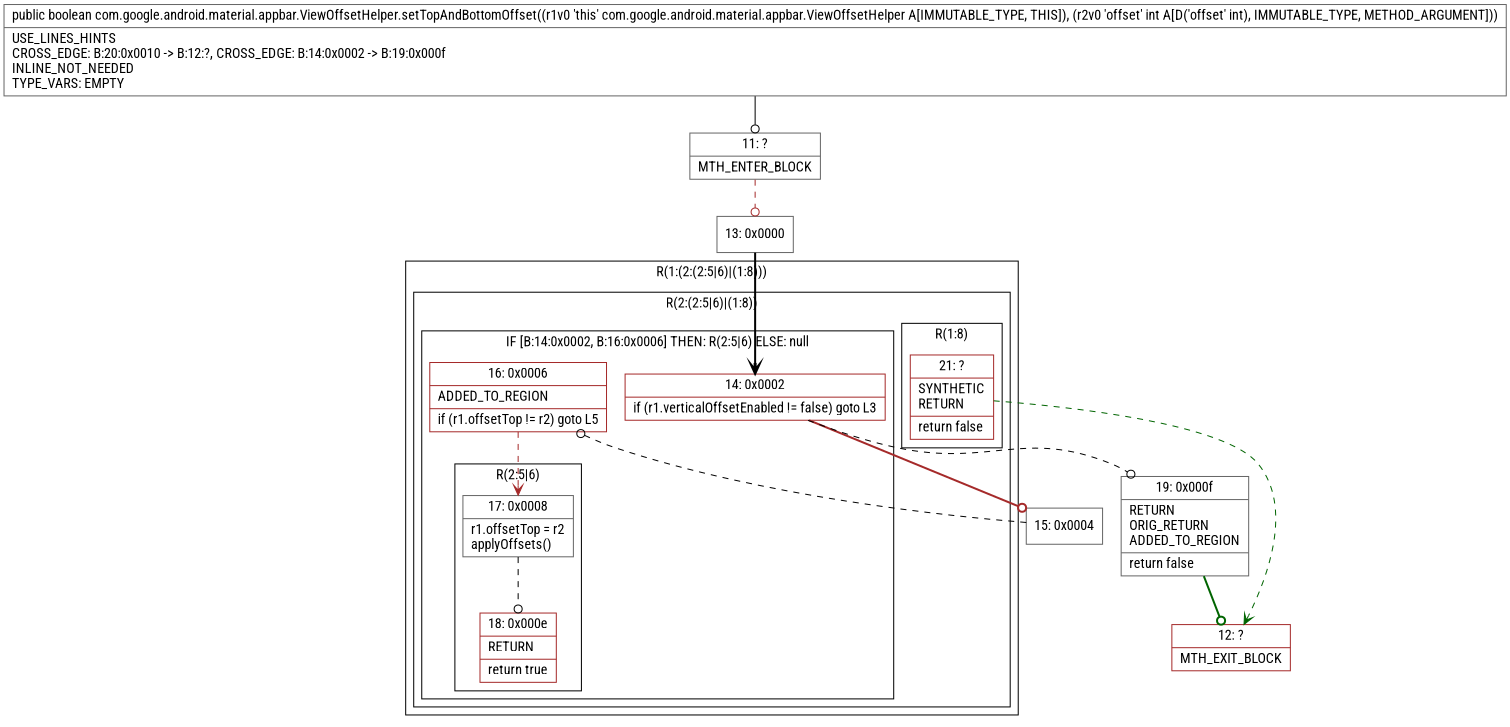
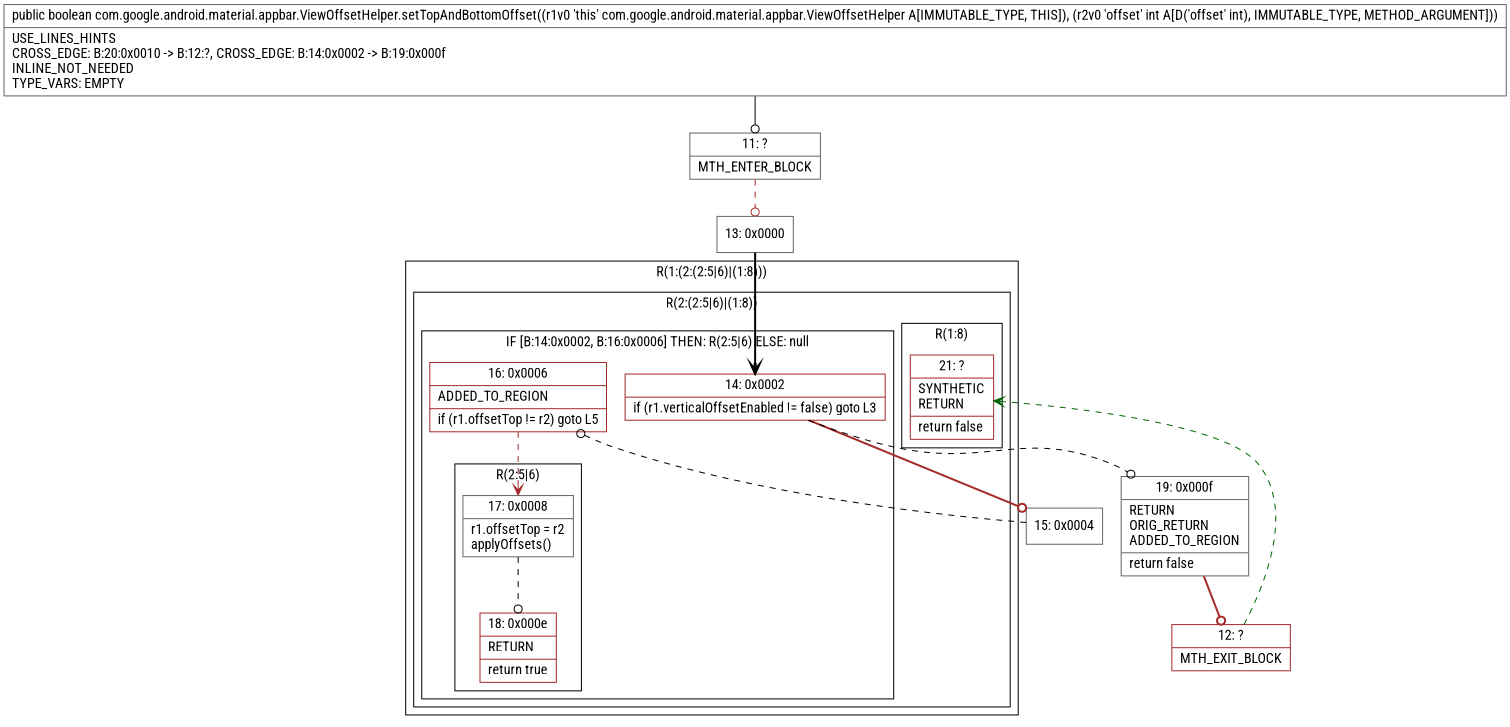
edge "21: ?" -> "12: ?": reversed
edge "19: 0x000f" -> "12: ?": color darkgreen -> brown
